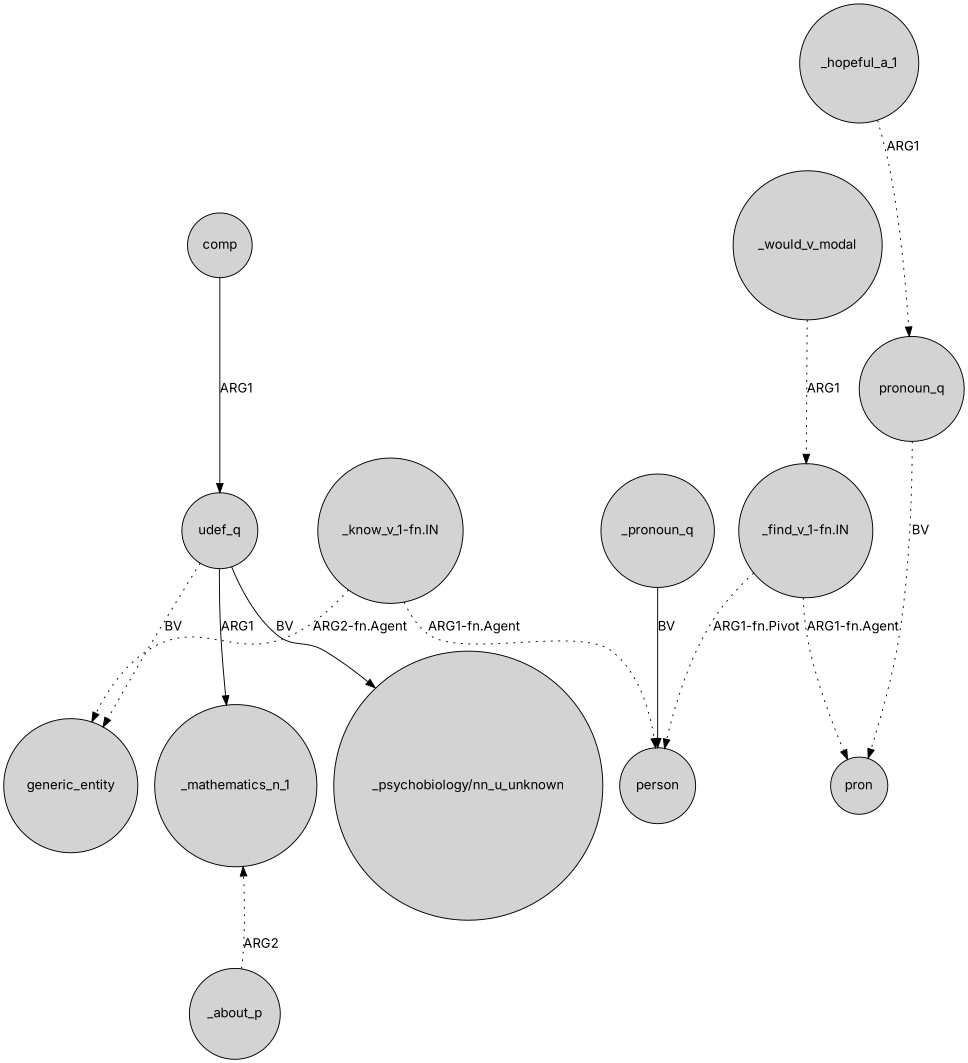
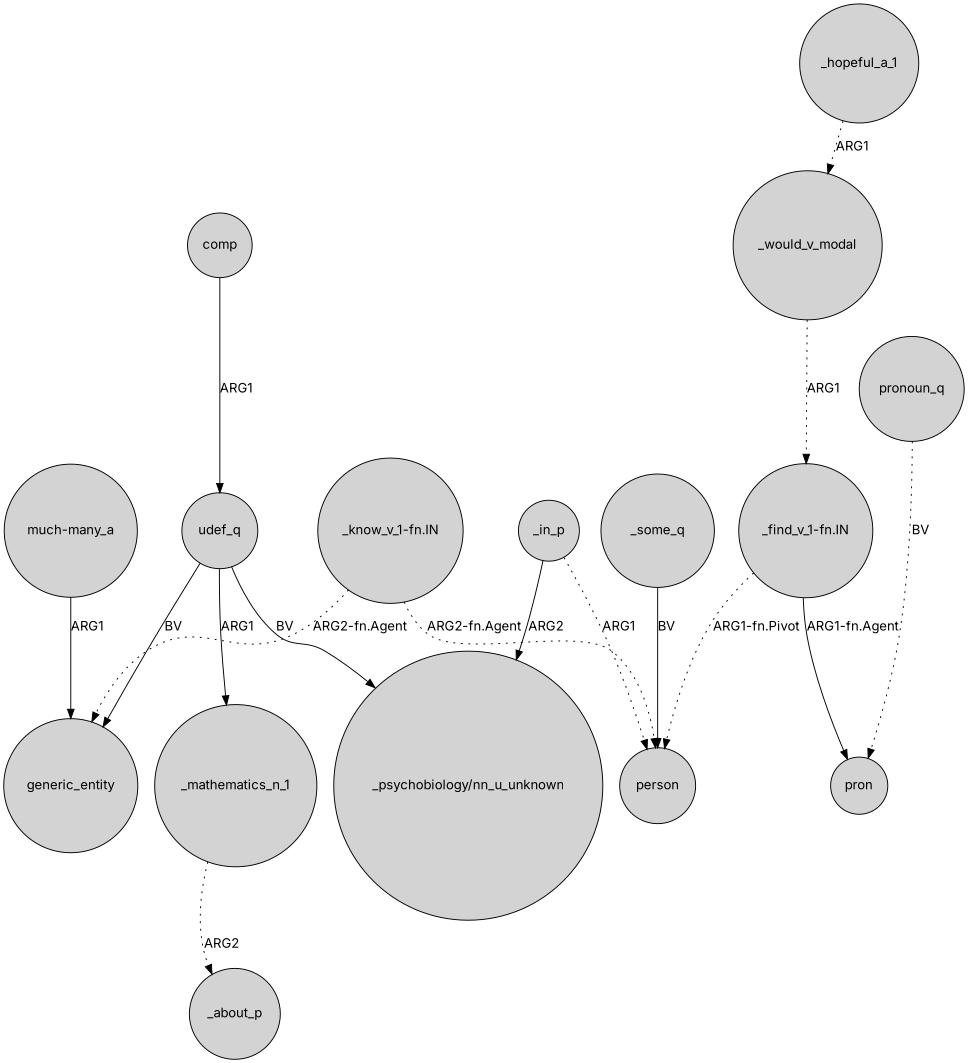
edge "_hopeful_a_1" -> "pronoun_q": now "_hopeful_a_1" -> "_would_v_modal"
node "much-many_a": added
node "_in_p": added
node "_pronoun_q": label "_pronoun_q" -> "_some_q"
edge "_know_v_1-fn.IN" -> "person": label "ARG1-fn.Agent" -> "ARG2-fn.Agent"
edge "udef_q" -> "generic_entity": style dotted -> solid
edge "_find_v_1-fn.IN" -> "pron": style dotted -> solid
edge "_about_p" -> "_mathematics_n_1": reversed
